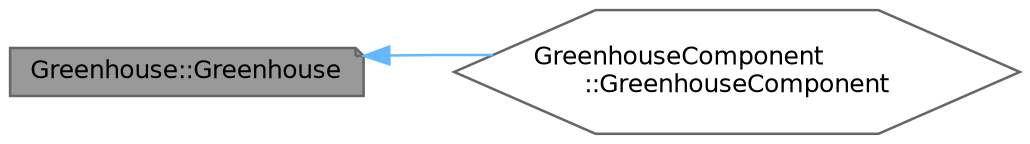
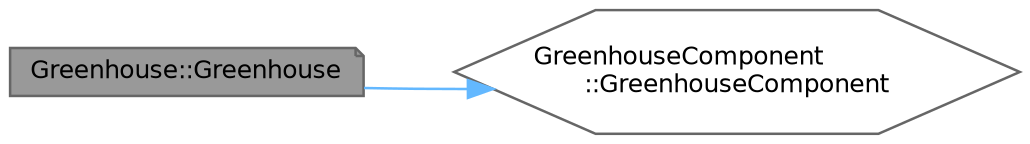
edge "GreenhouseComponent ::GreenhouseComponent" -> "Greenhouse::Greenhouse": reversed
